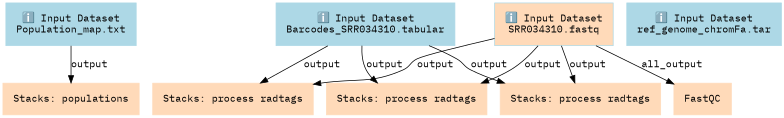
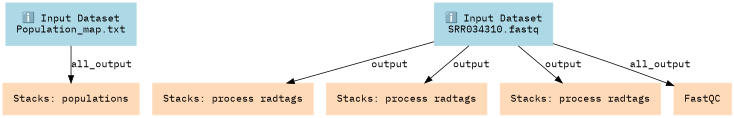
node "ℹ️ Input Dataset Barcodes_SRR034310.tabular": removed
node "ℹ️ Input Dataset SRR034310.fastq": fillcolor peachpuff -> lightblue
node "ℹ️ Input Dataset ref_genome_chromFa.tar": removed
edge "ℹ️ Input Dataset Population_map.txt" -> "Stacks: populations": label "output" -> "all_output"
